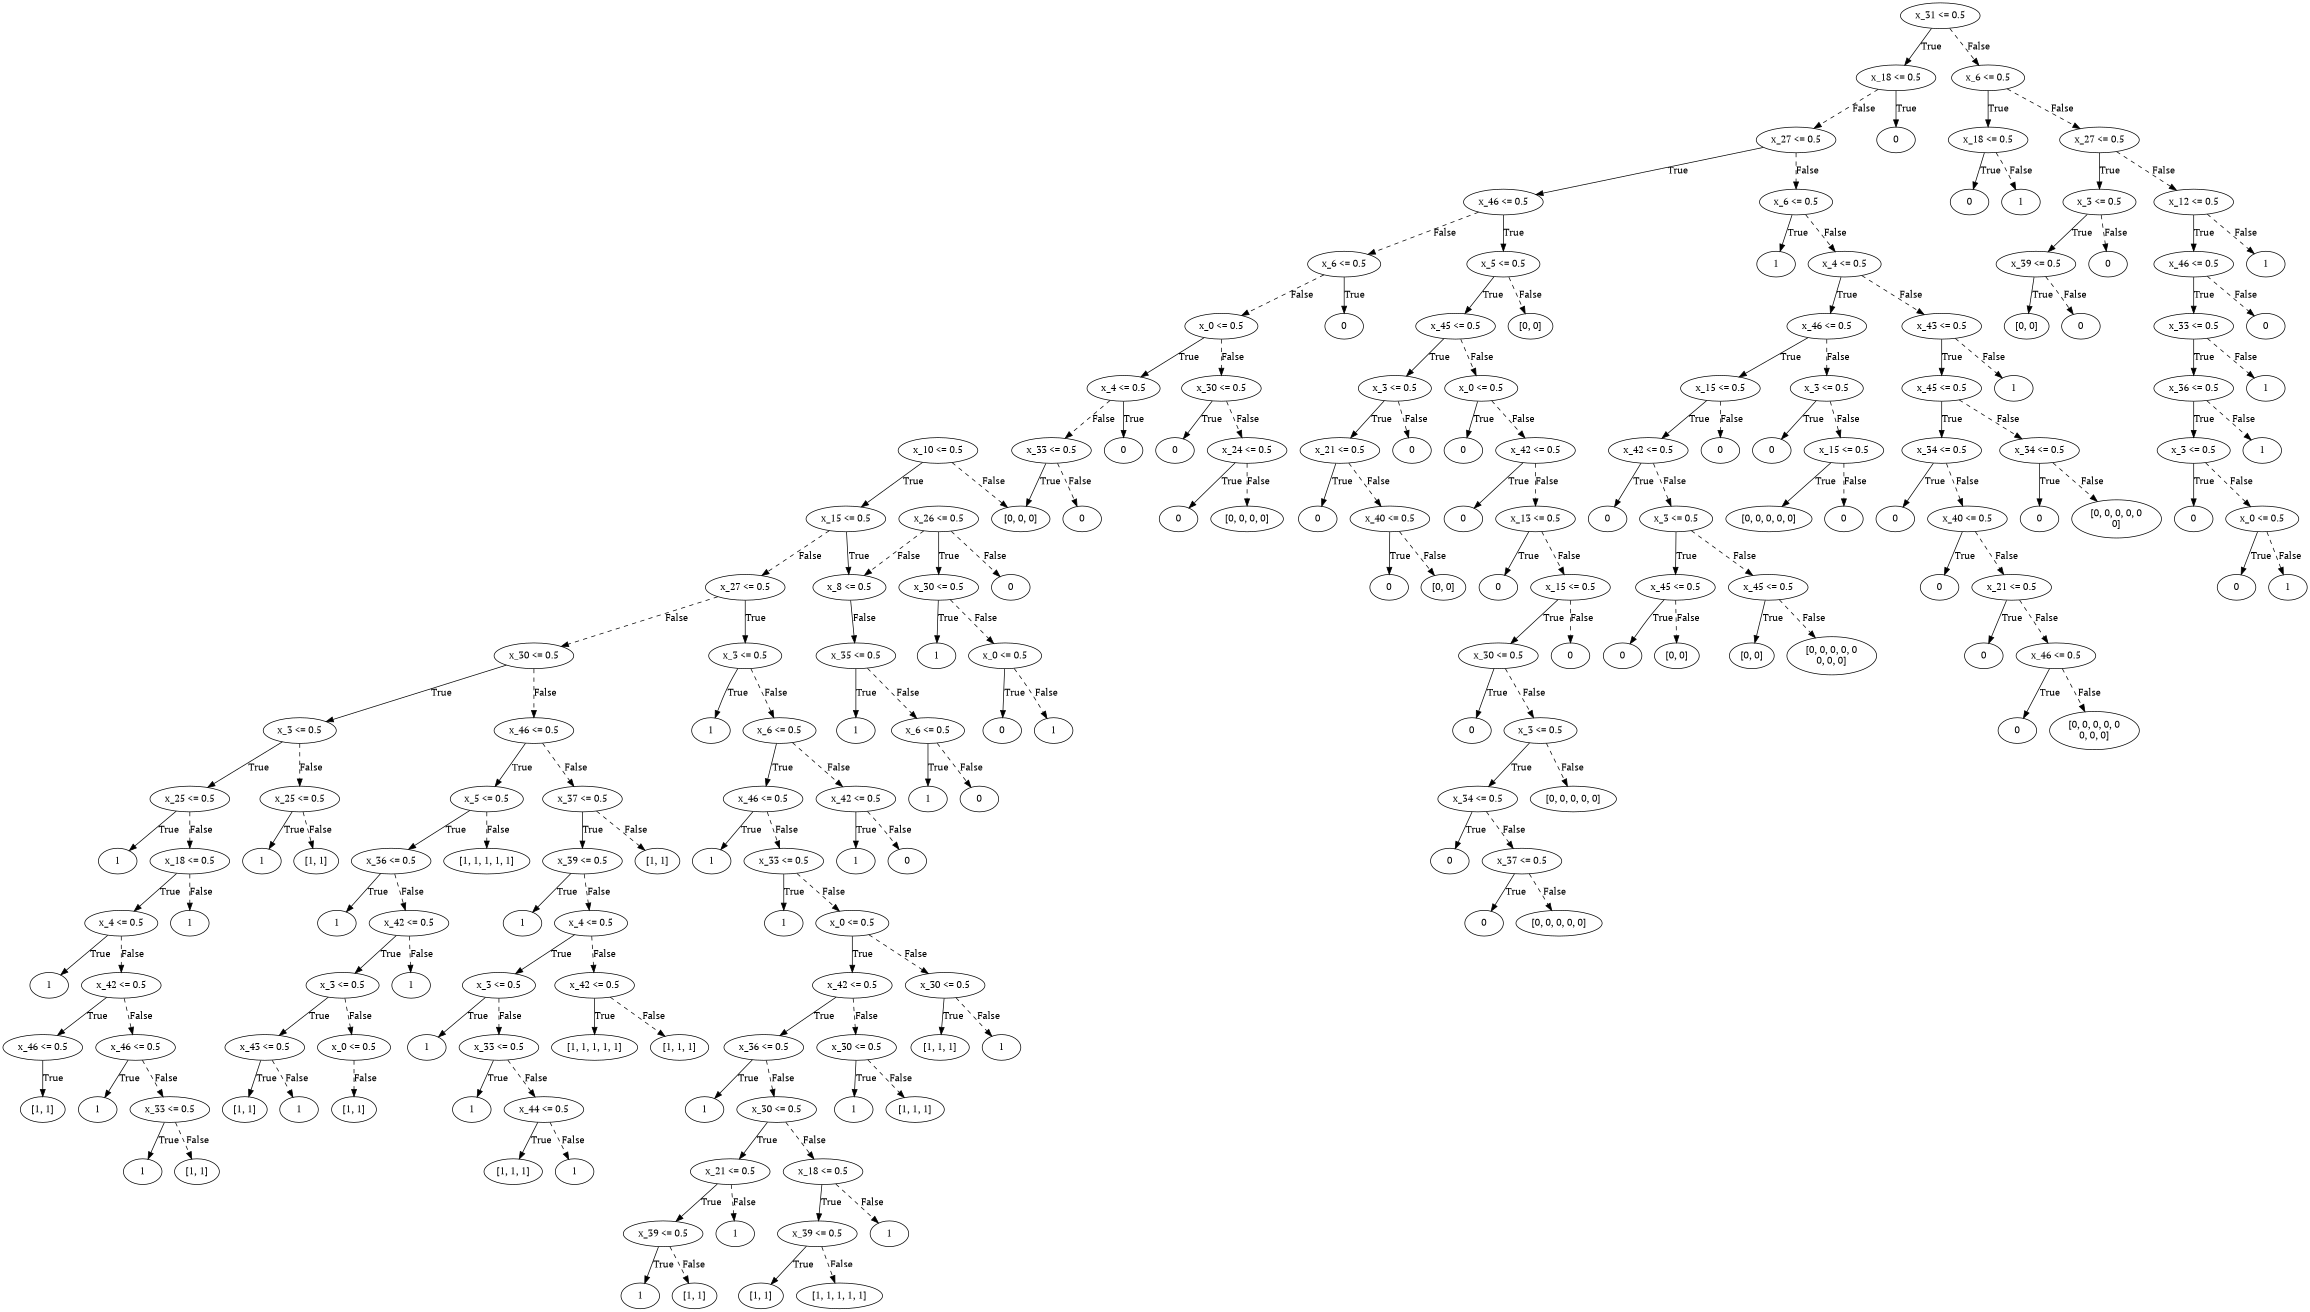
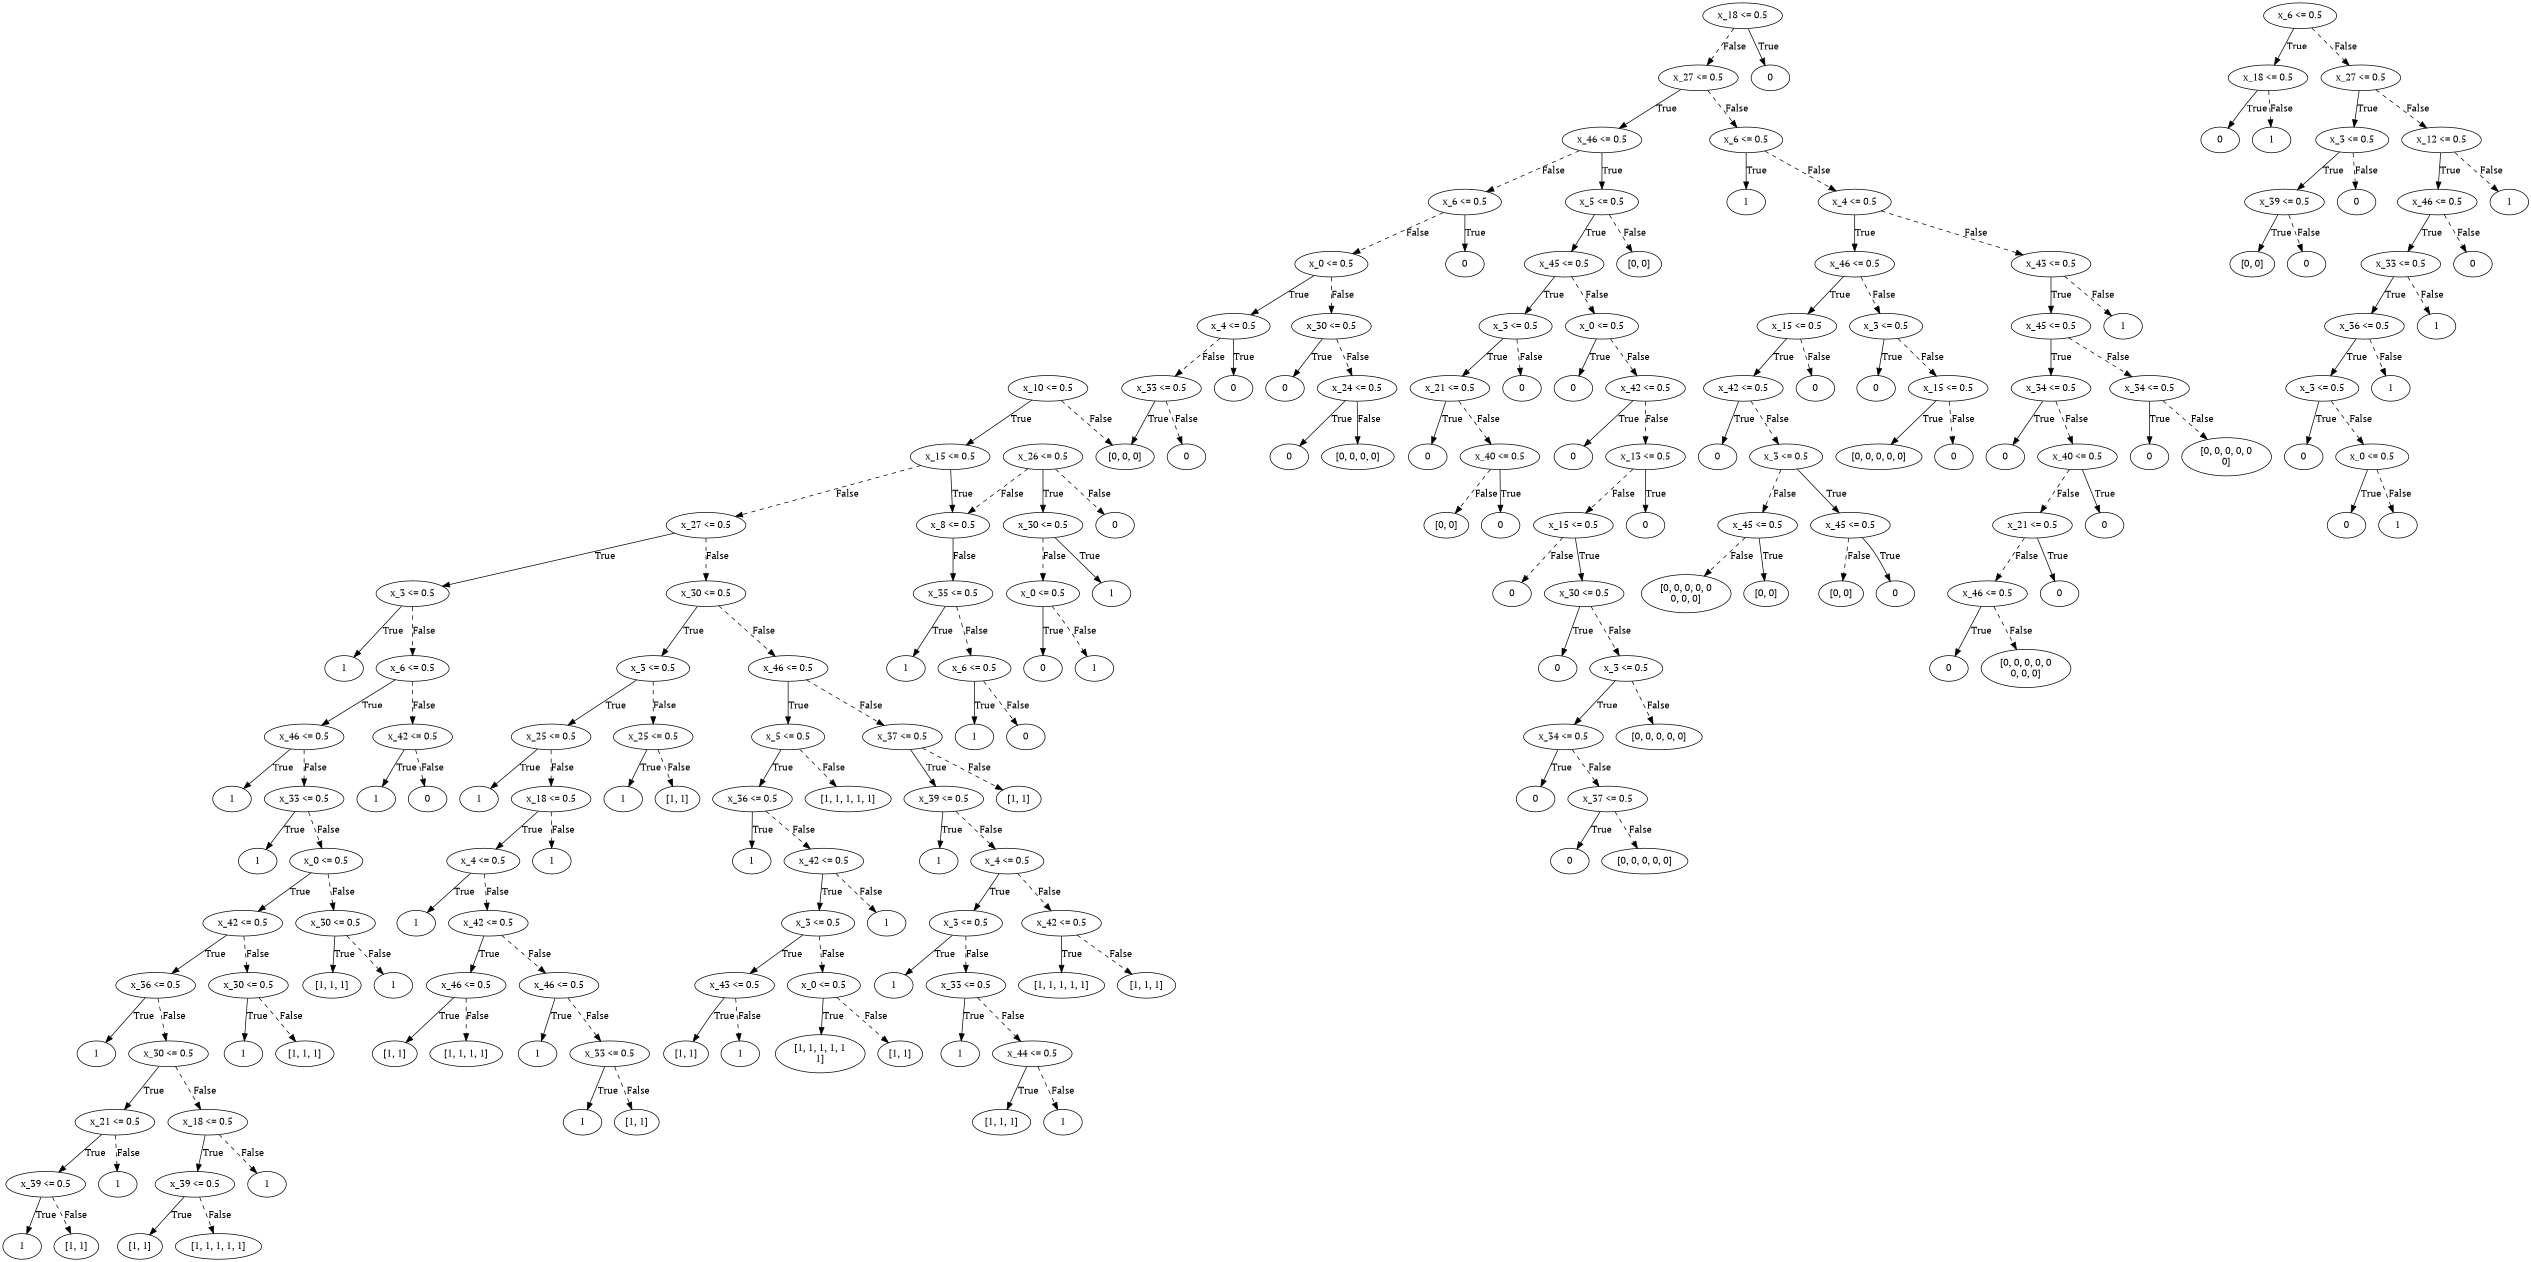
node "x_31 <= 0.5": removed
edge "x_24 <= 0.5" -> "[0, 0, 0, 0]": style dashed -> solid
node "[1, 1, 1, 1]": added
node "[1, 1, 1, 1, 1 1]": added
